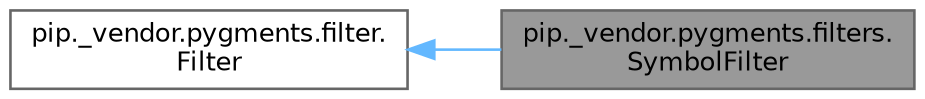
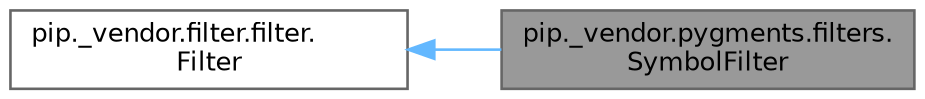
node "pip._vendor.pygments.filter. Filter": label "pip._vendor.pygments.filter. Filter" -> "pip._vendor.filter.filter. Filter"
